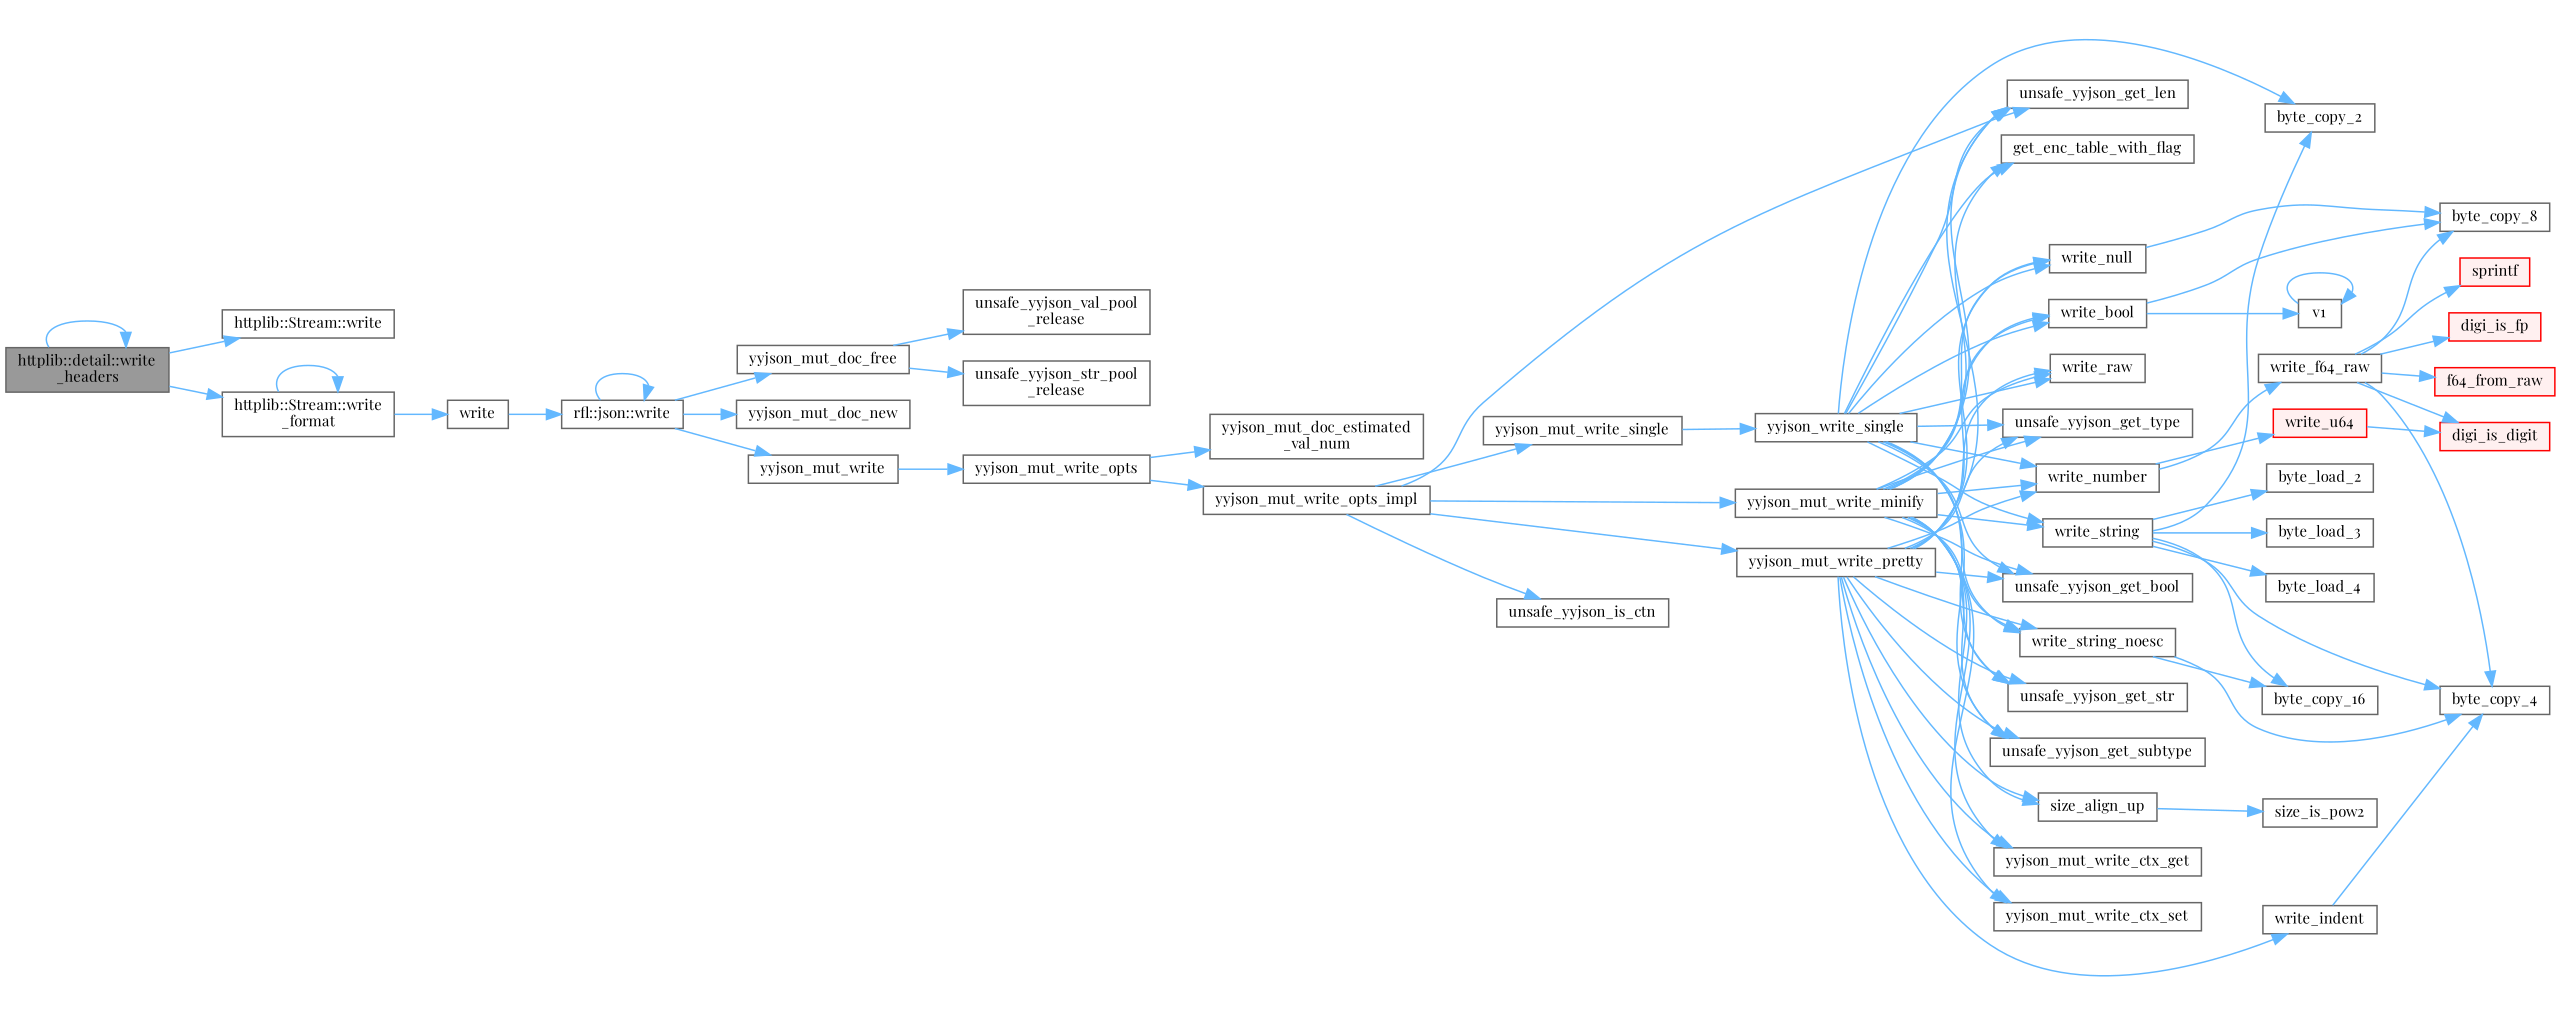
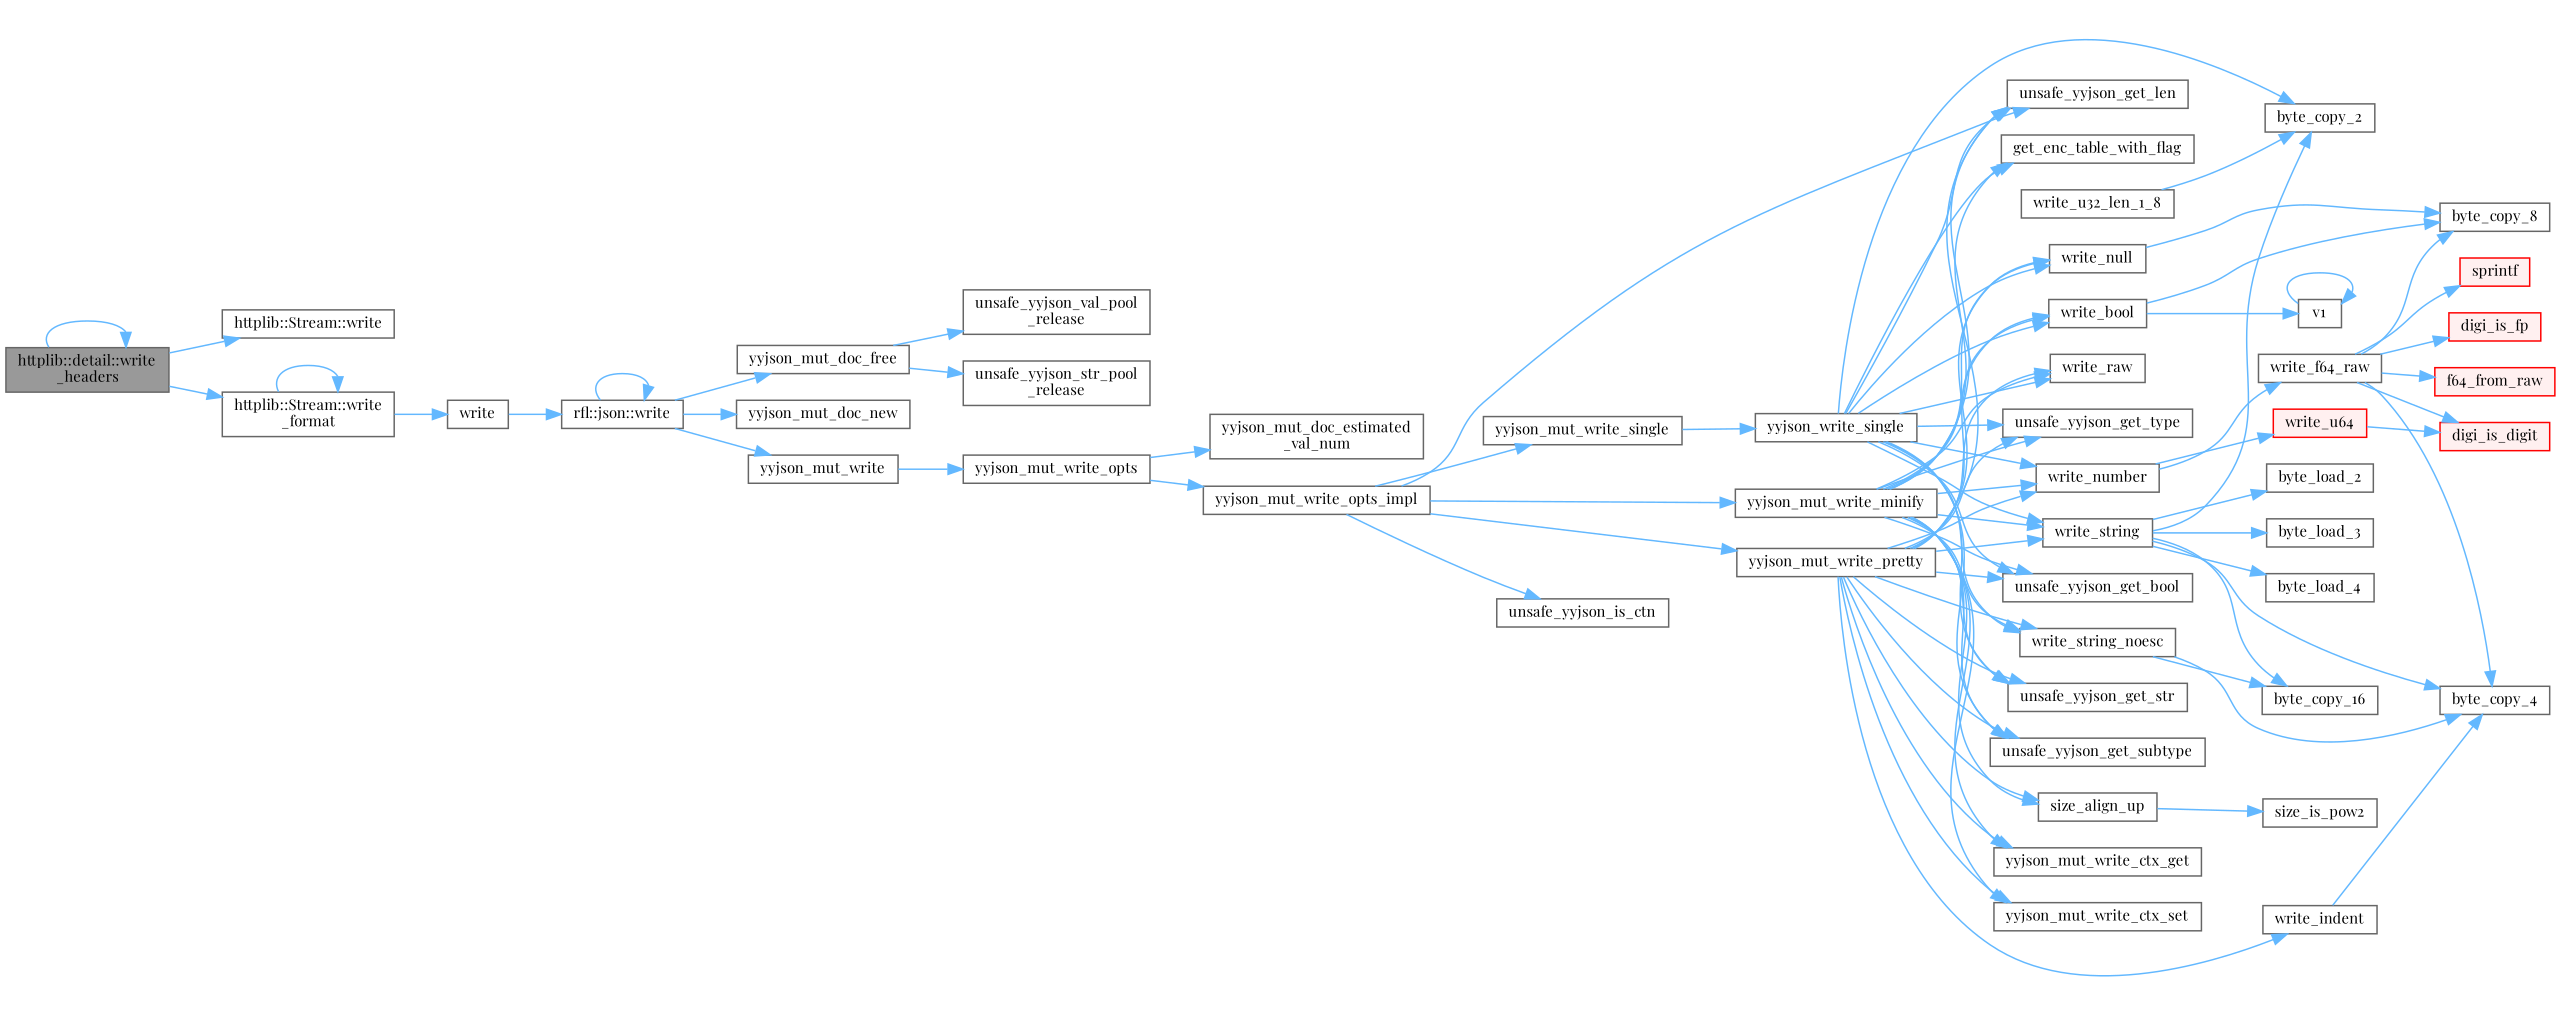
node "write_u32_len_1_8": added
edge "yyjson_mut_write_pretty" -> "write_string": added
